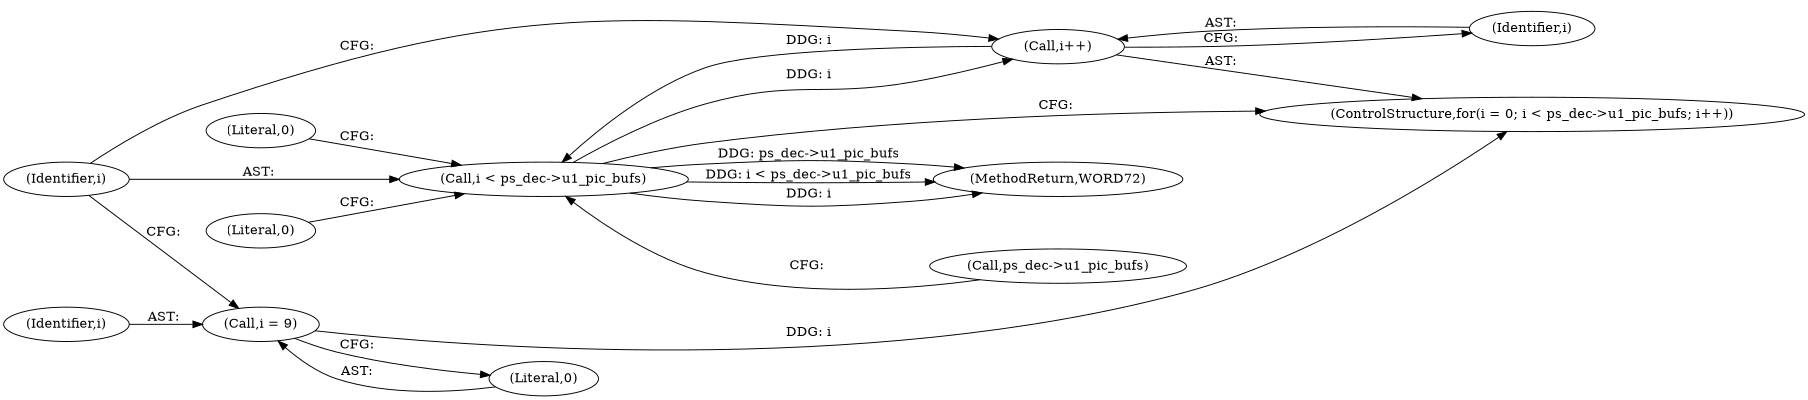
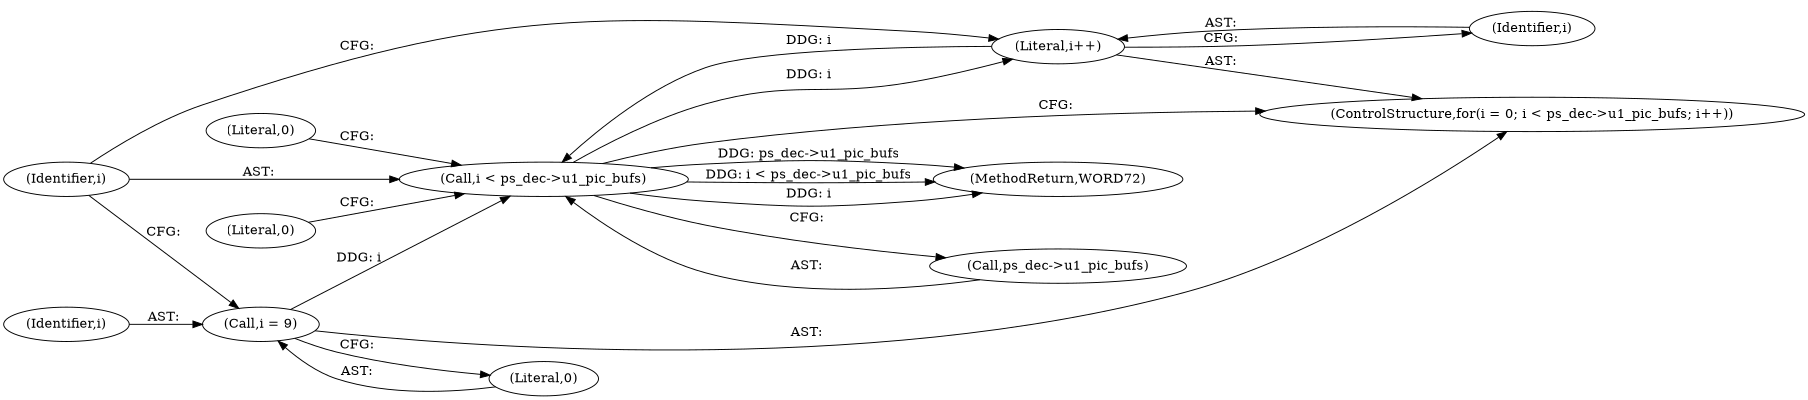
node "(Call,i++)": label "(Call,i++)" -> "(Literal,i++)"
edge "(Call,i < ps_dec->u1_pic_bufs)" -> "(Call,ps_dec->u1_pic_bufs)": added, label "CFG:"
edge "(Call,i = 9)" -> "(Call,i < ps_dec->u1_pic_bufs)": added, label "DDG: i"
edge "(Call,ps_dec->u1_pic_bufs)" -> "(Call,i < ps_dec->u1_pic_bufs)": label "CFG: " -> "AST: "
edge "(Call,i = 9)" -> "(ControlStructure,for(i = 0; i < ps_dec->u1_pic_bufs; i++))": label "DDG: i" -> "AST: "
